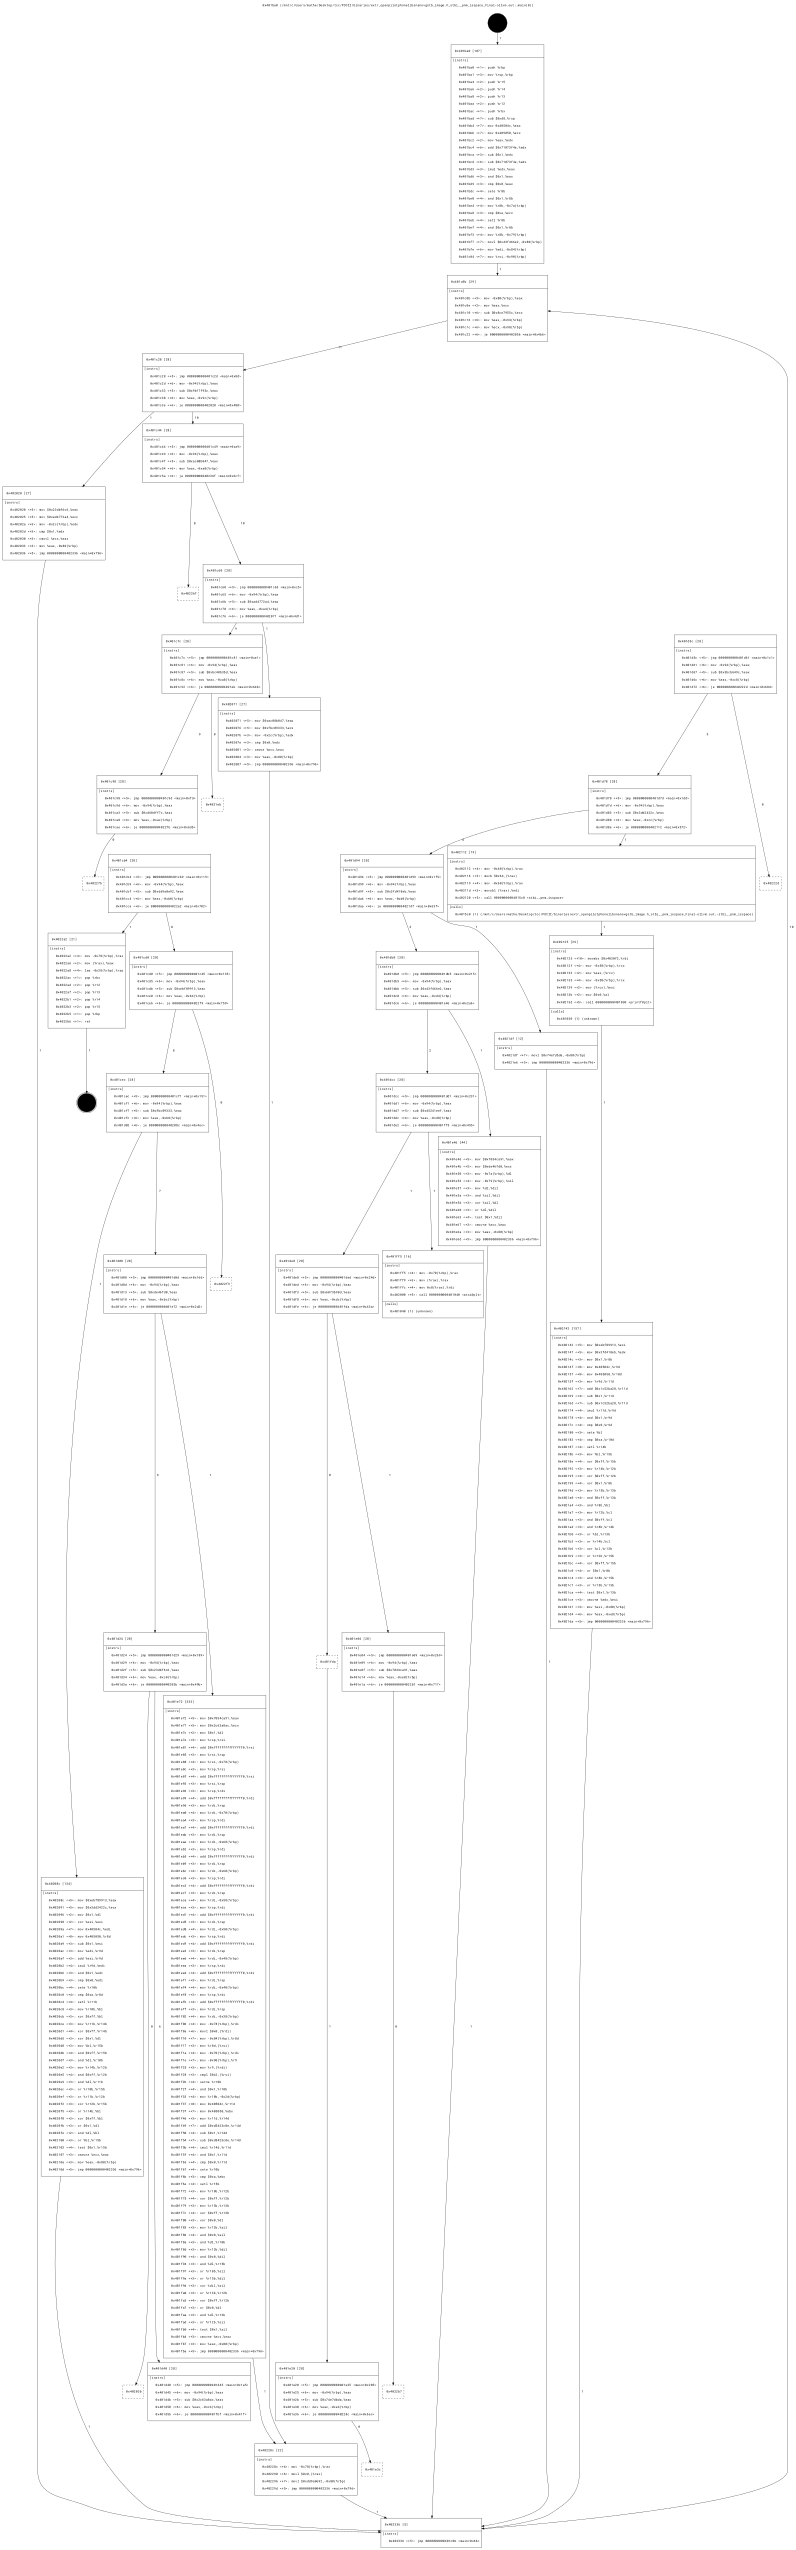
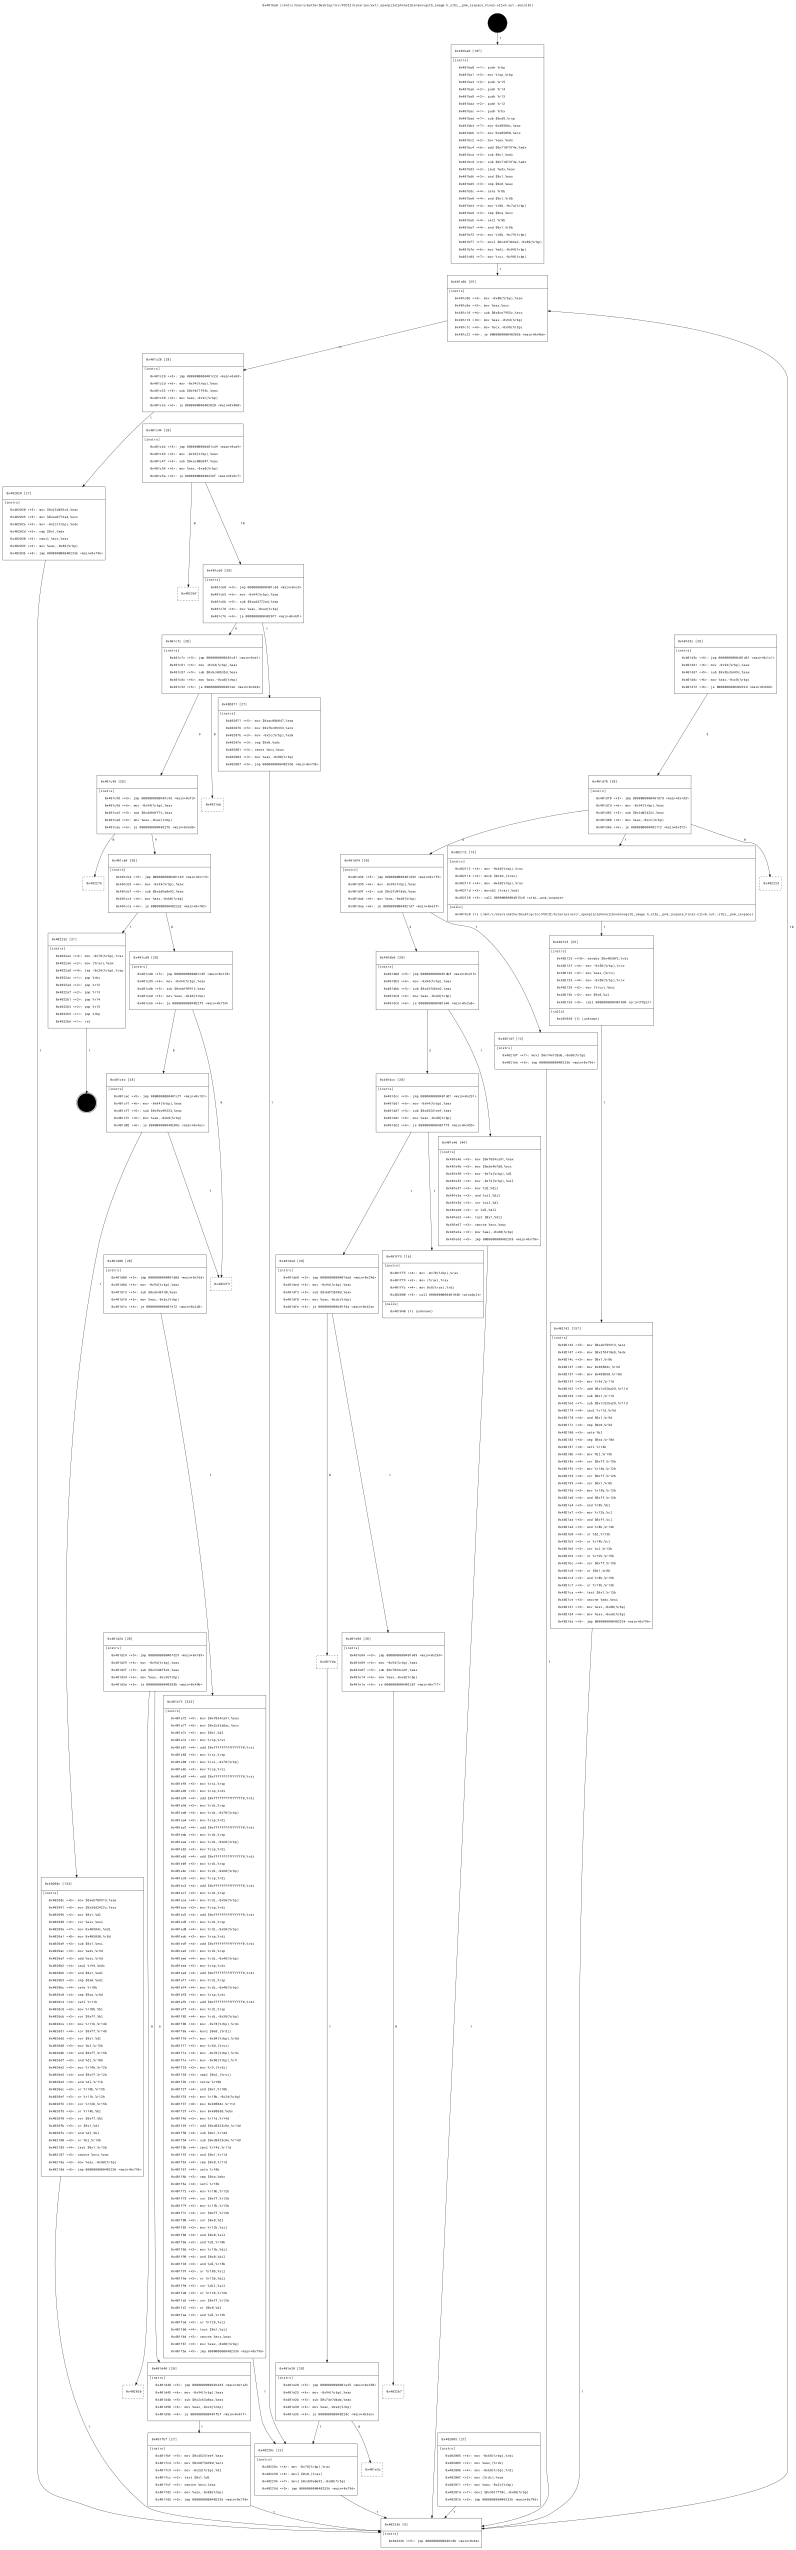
edge "0x401c28 [28]" -> "0x401c44 [28]": removed, label "10"
edge "0x401d5c [28]" -> "0x40222d": now "0x401d78 [28]" -> "0x40222d"
edge "0x401c98 [28]" -> "0x401cb4 [28]": added, label "9"
edge "0x401cec [28]" -> "0x401d08 [28]": now "0x401cec [28]" -> "0x4022f9"
edge "0x401d08 [28]" -> "0x401d24 [28]": removed, label "6"
edge "0x401e20 [28]" -> "0x40228c [22]": added, label "1"
node "0x401fbf [27]": added
node "0x402005 [27]": added
